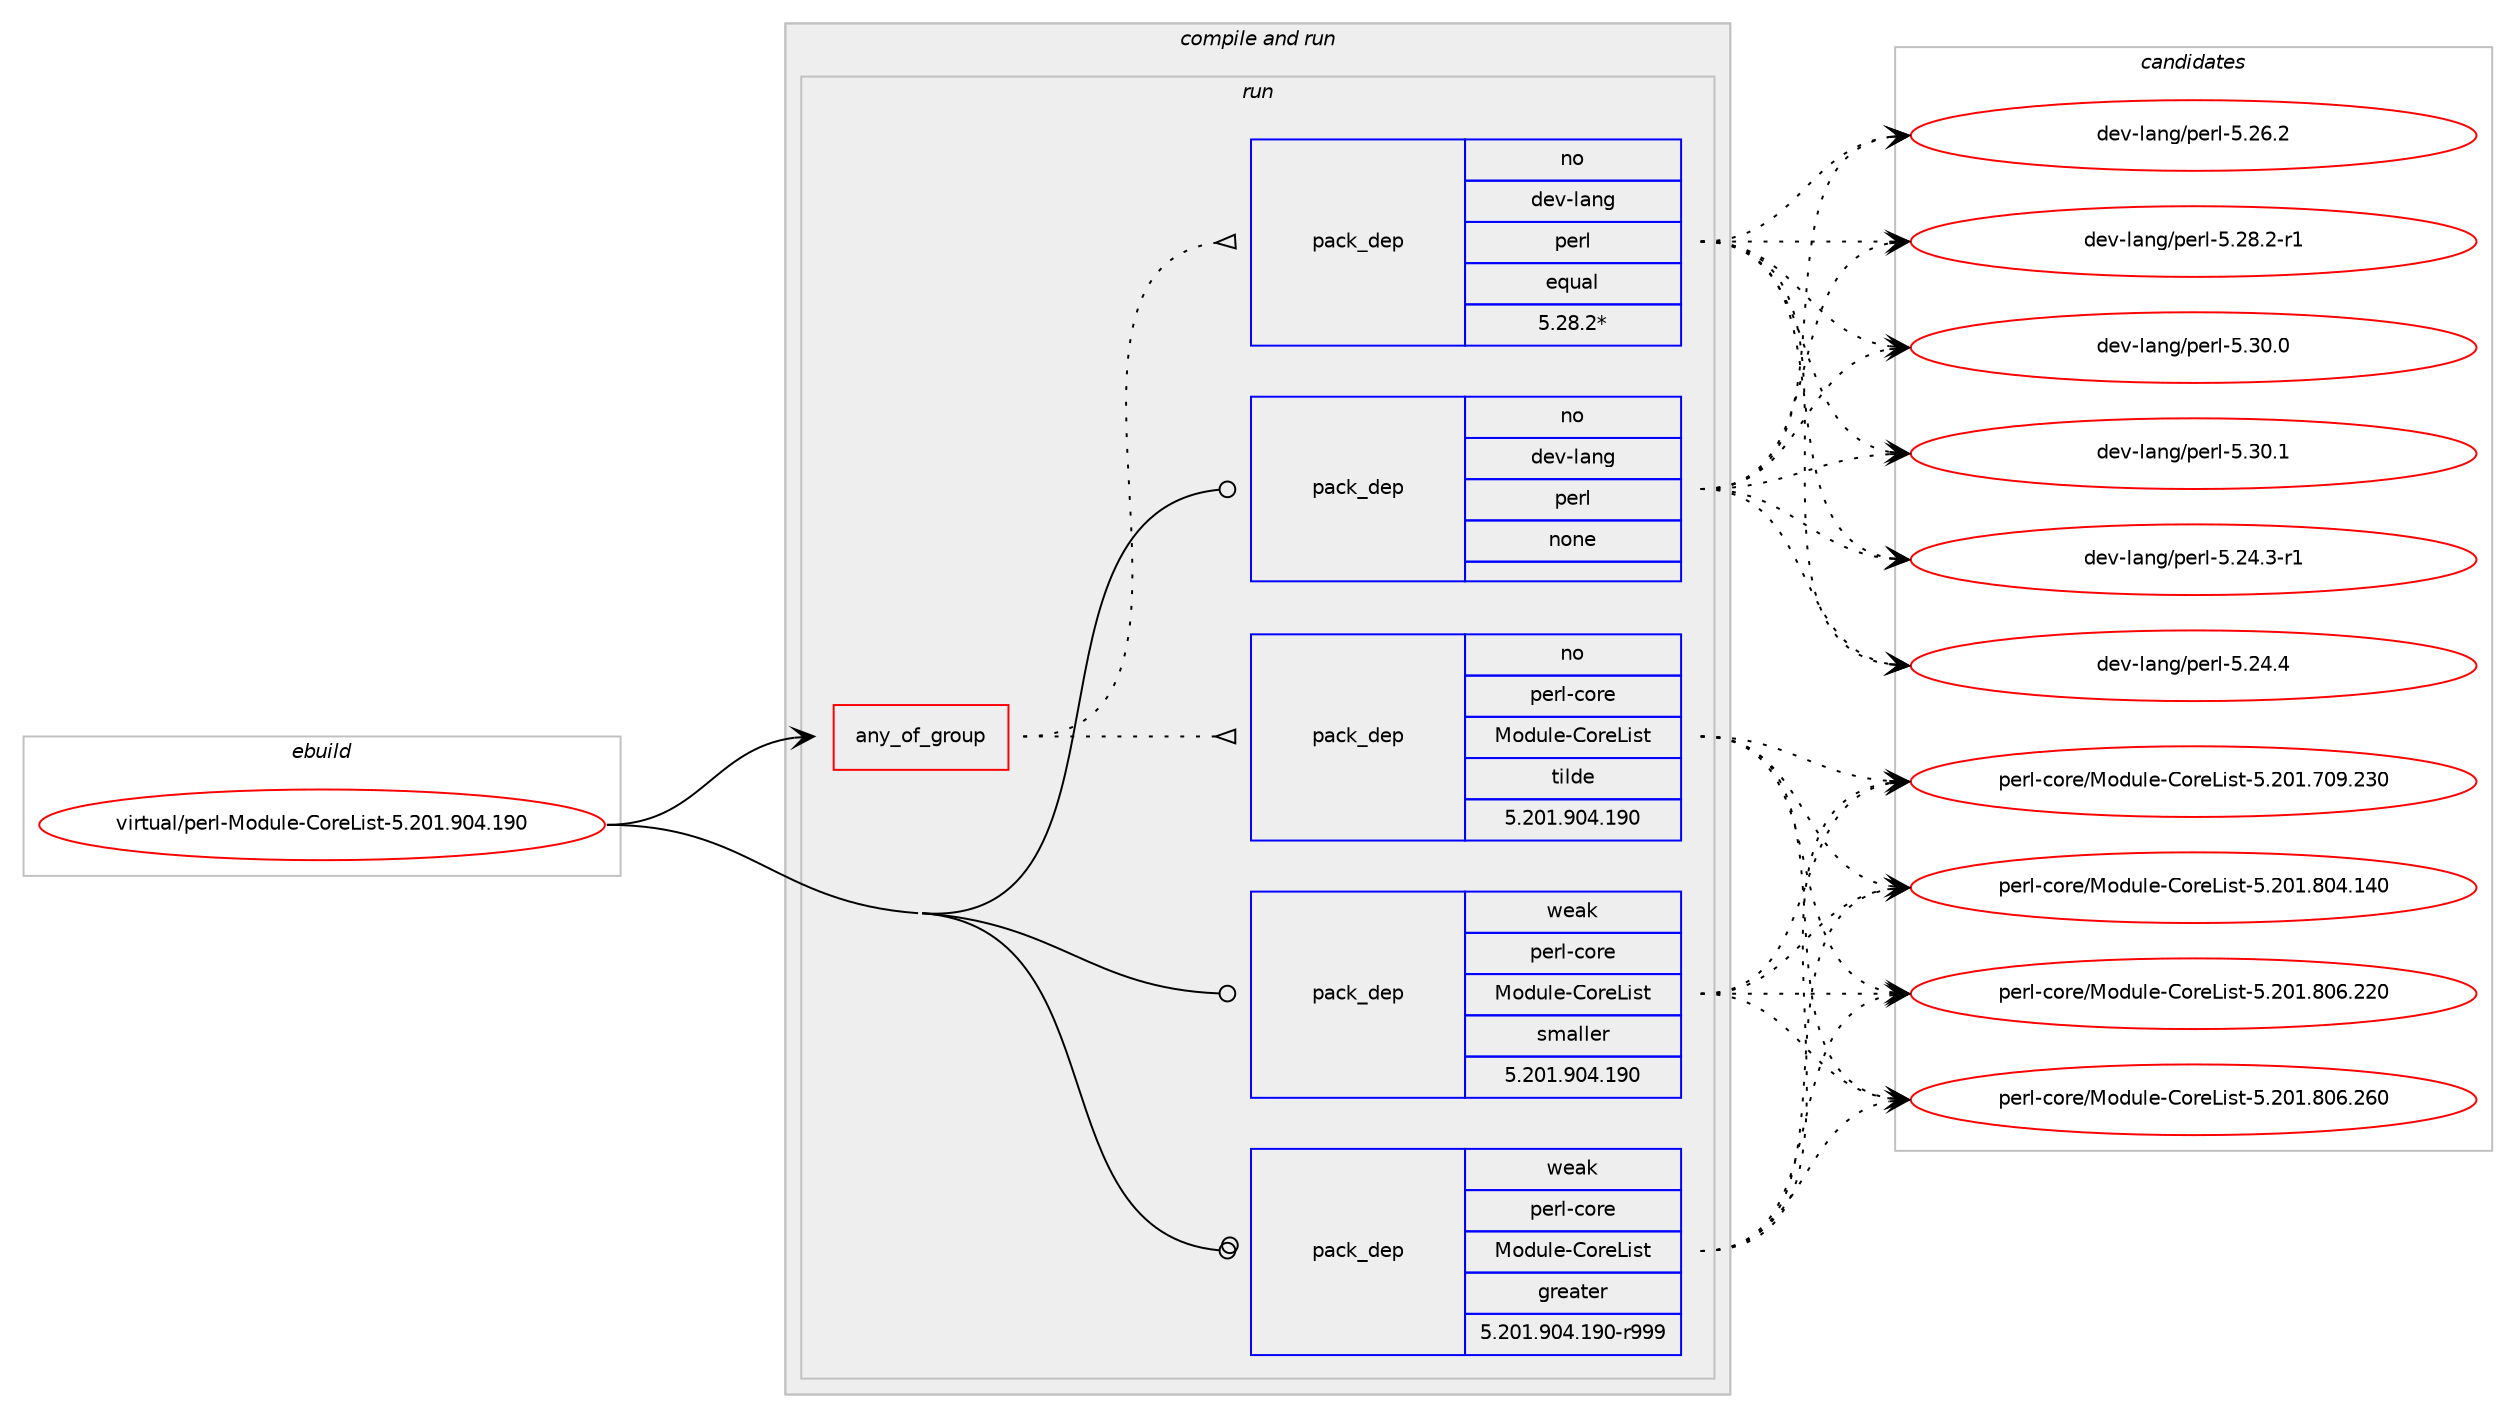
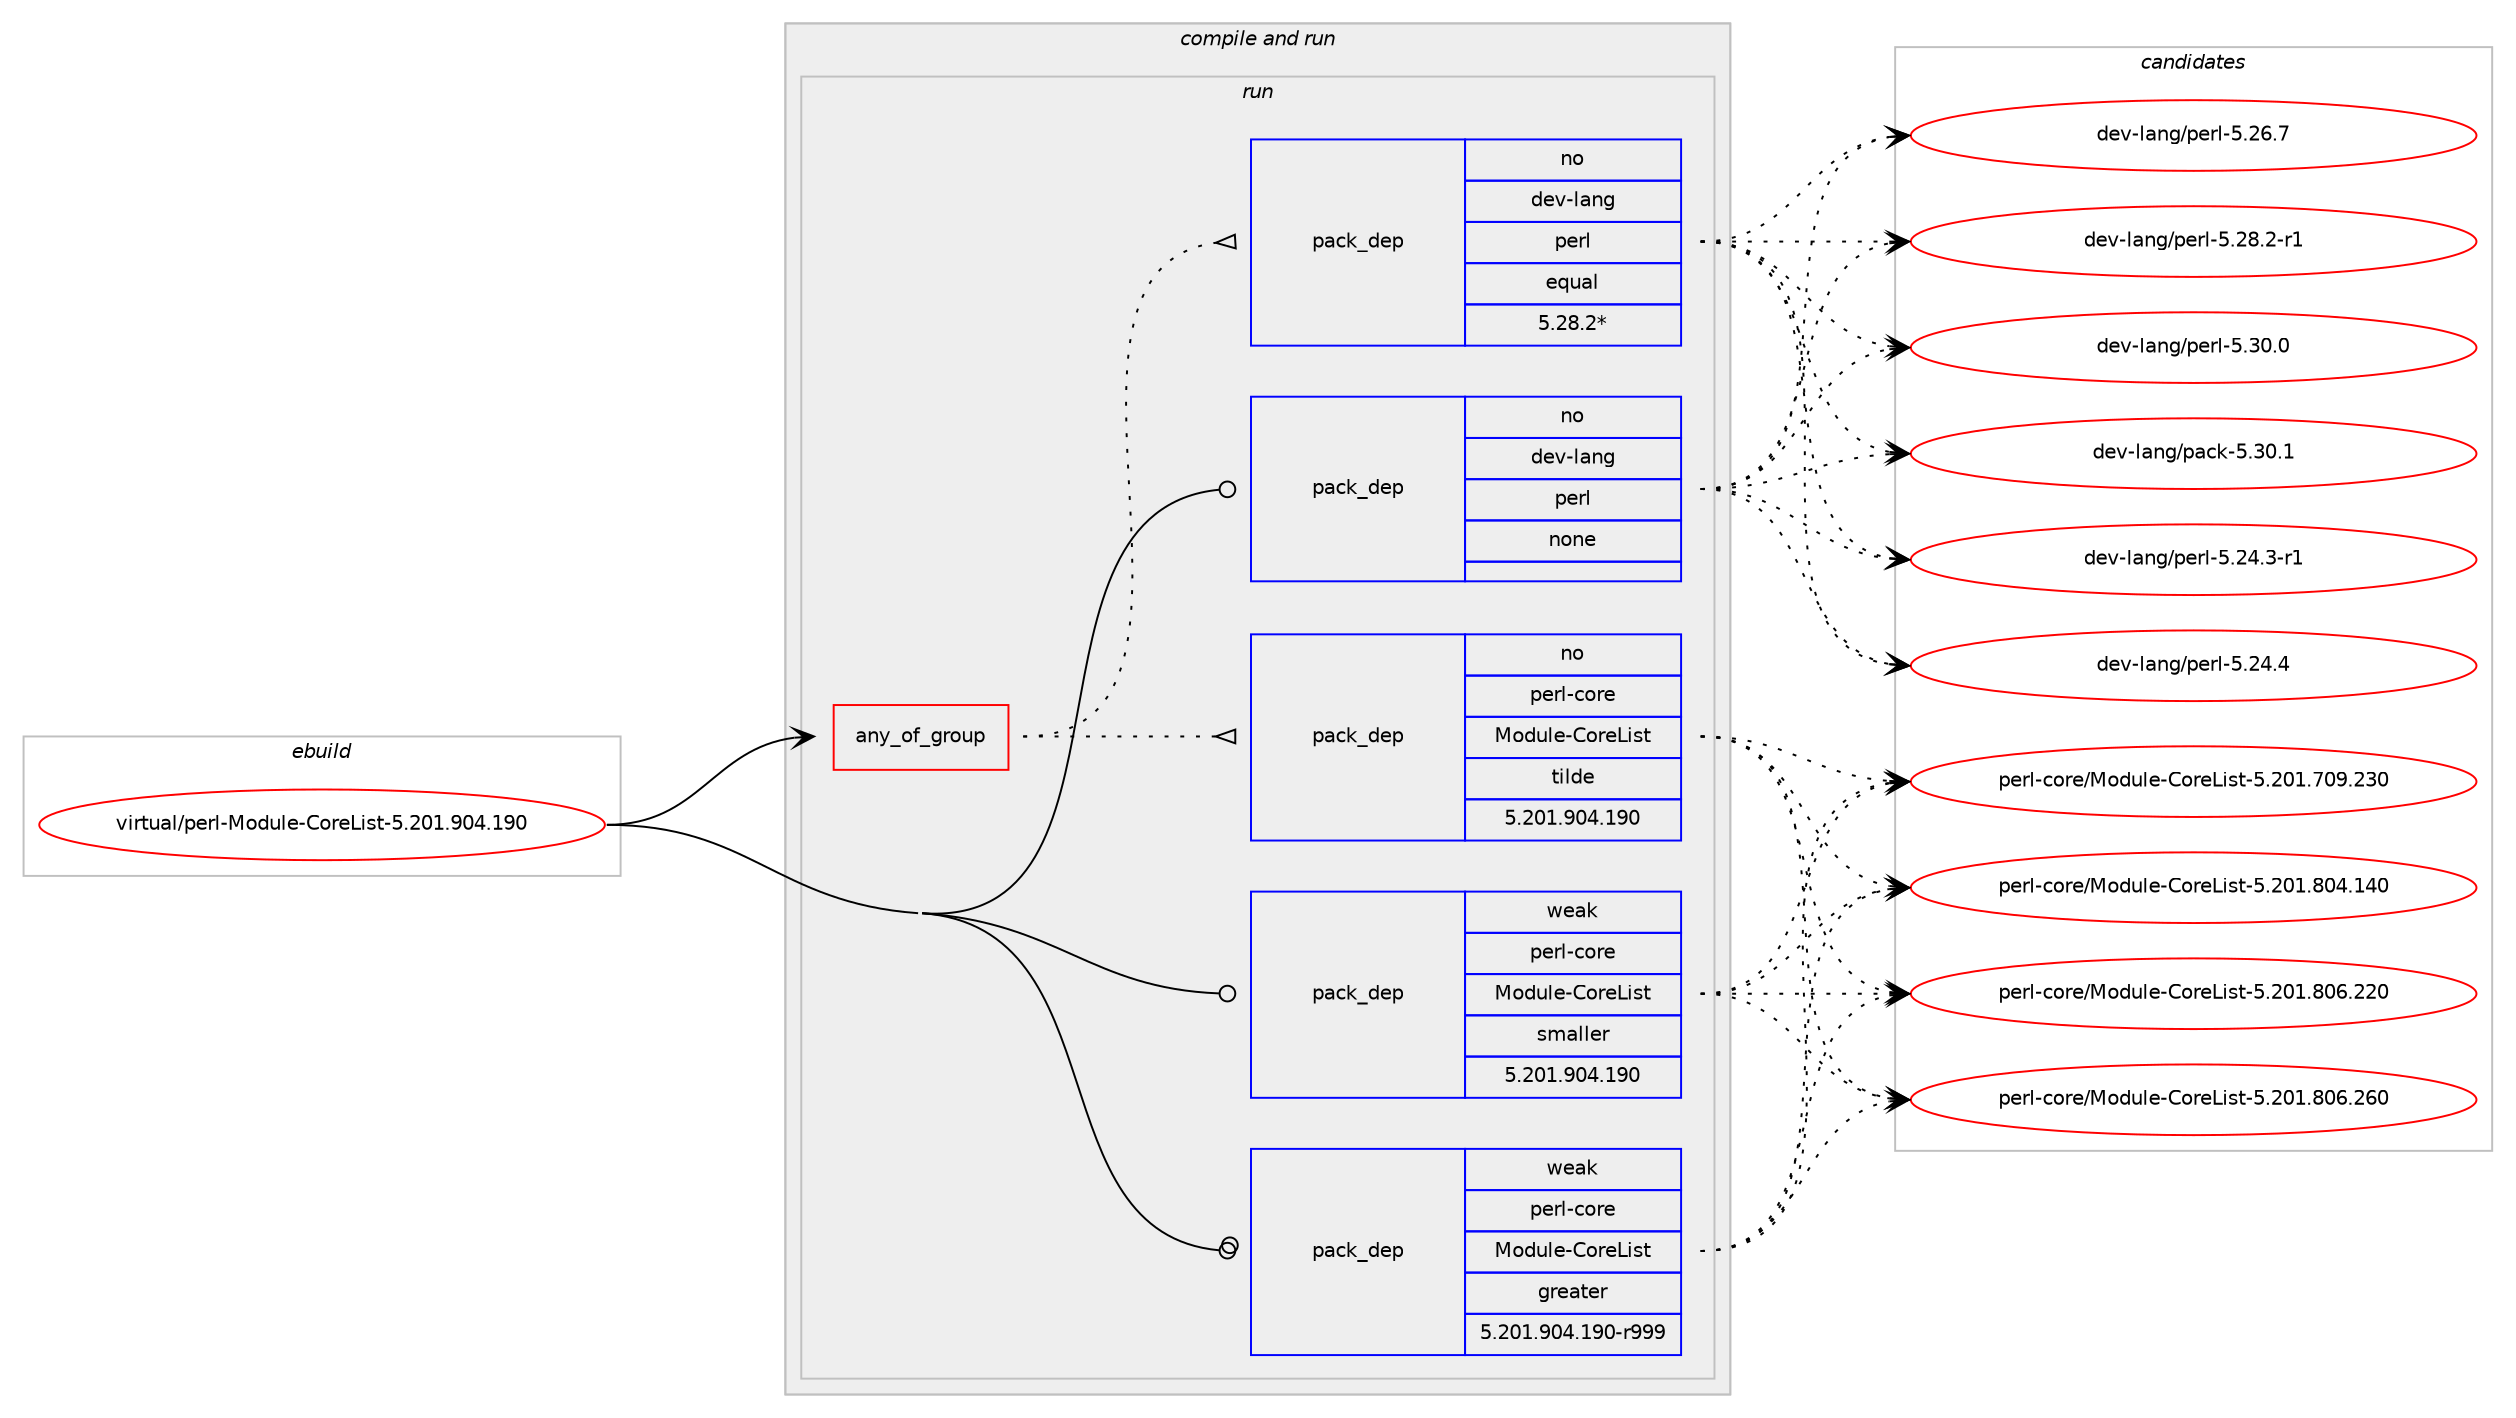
node "dev-lang/perl-5.26.2": label "dev-lang/perl-5.26.2" -> "dev-lang/perl-5.26.7"
node "dev-lang/perl-5.30.1": label "dev-lang/perl-5.30.1" -> "dev-lang/pack-5.30.1"
